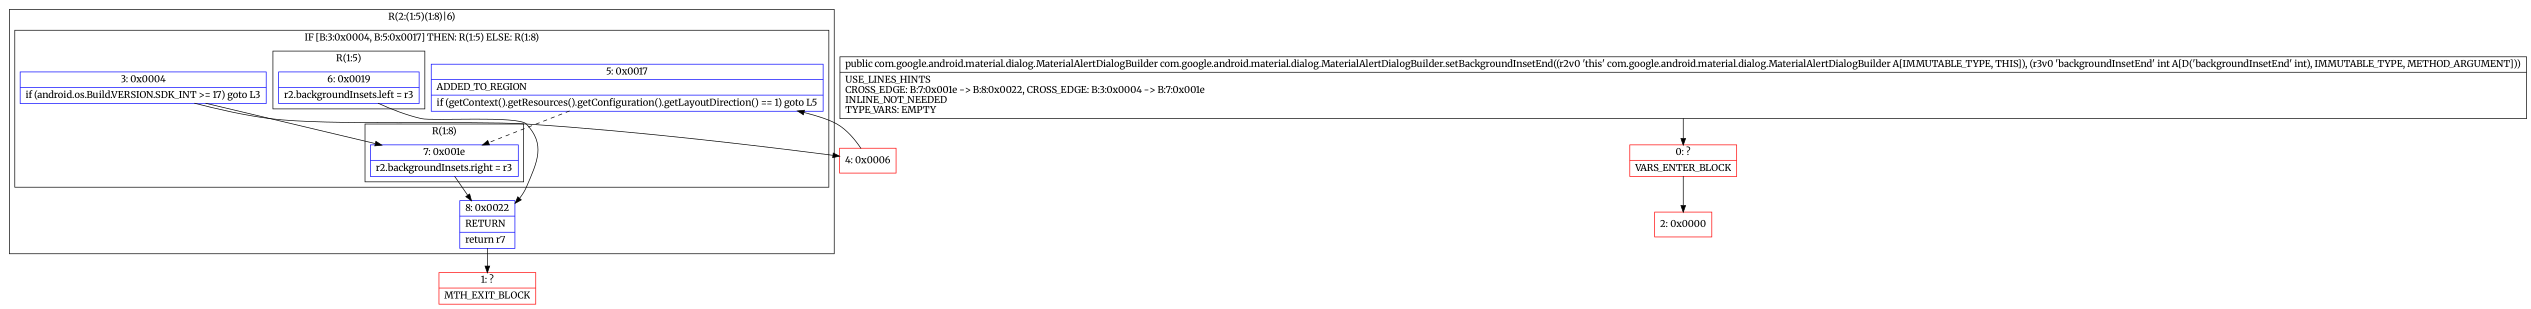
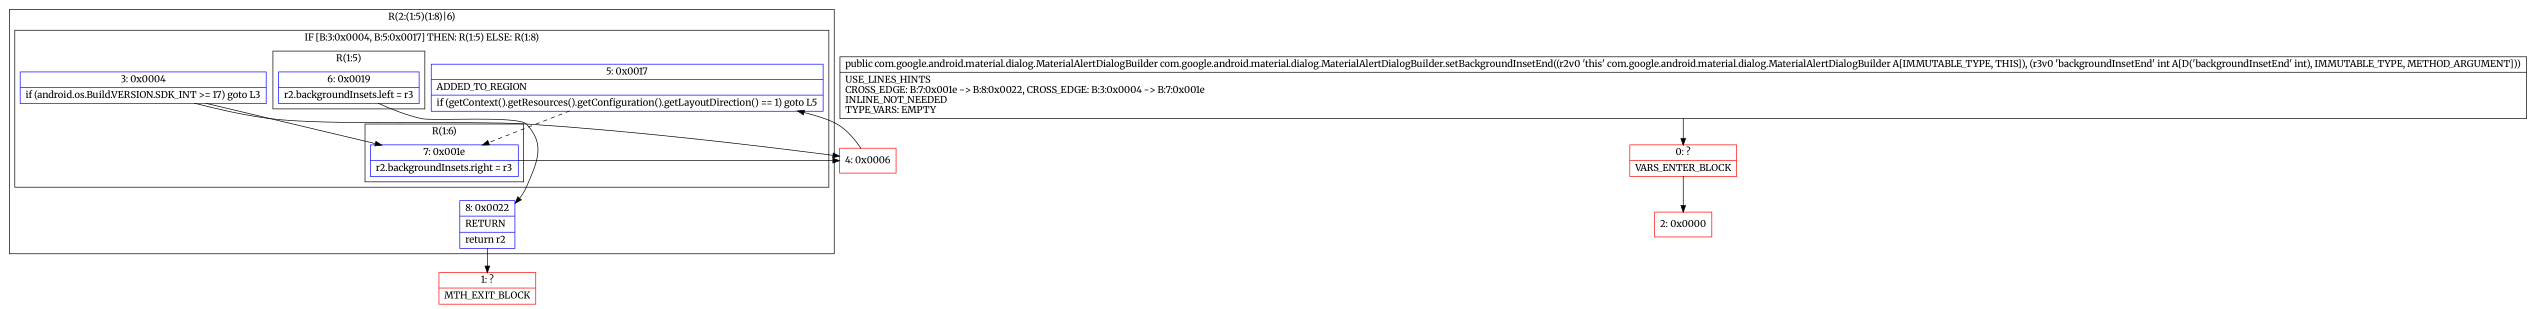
cluster "R(1:8)": label "R(1:8)" -> "R(1:6)"
edge "7: 0x001e" -> "8: 0x0022": now "7: 0x001e" -> "4: 0x0006"
node "8: 0x0022": text "return r7" -> "return r2"
